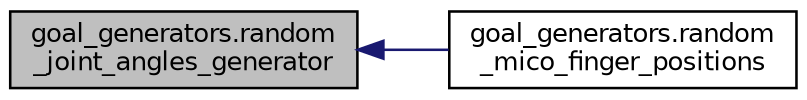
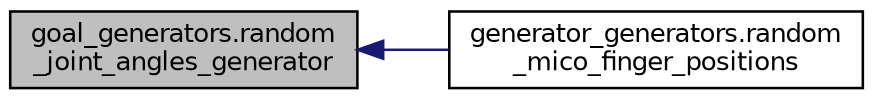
node "goal_generators.random _mico_finger_positions": label "goal_generators.random _mico_finger_positions" -> "generator_generators.random _mico_finger_positions"
